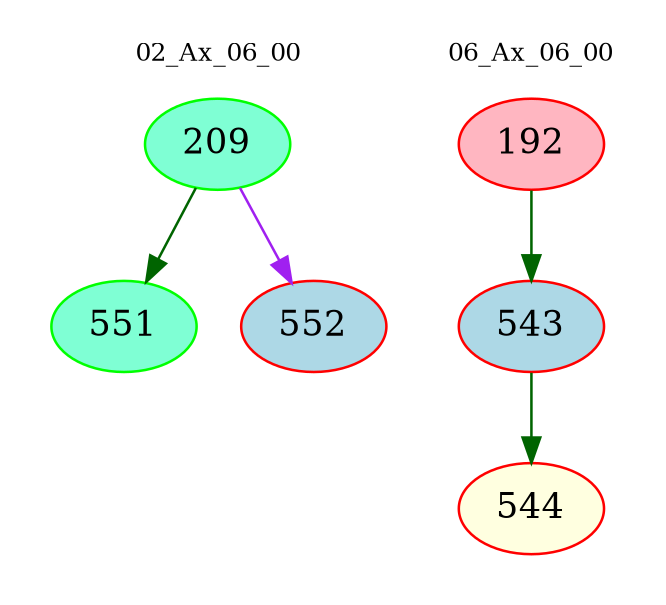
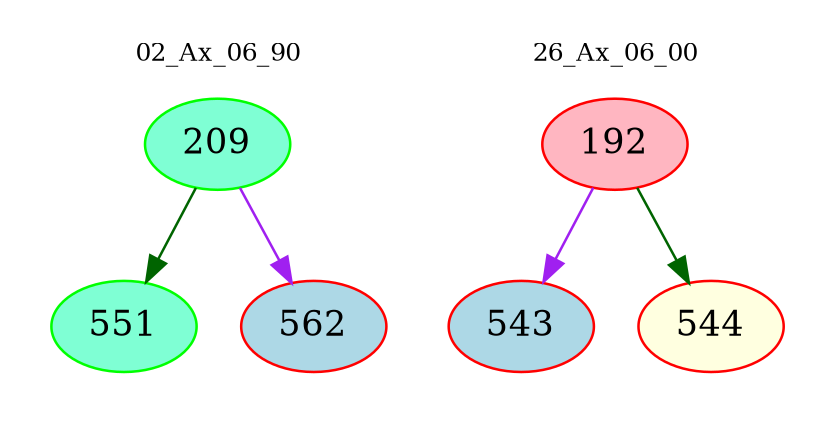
cluster "02_Ax_06_00": label "02_Ax_06_00" -> "02_Ax_06_90"
cluster "06_Ax_06_00": label "06_Ax_06_00" -> "26_Ax_06_00"
edge "192" -> "543": color darkgreen -> purple
node "552": label "552" -> "562"
edge "543" -> "544": now "192" -> "544"
